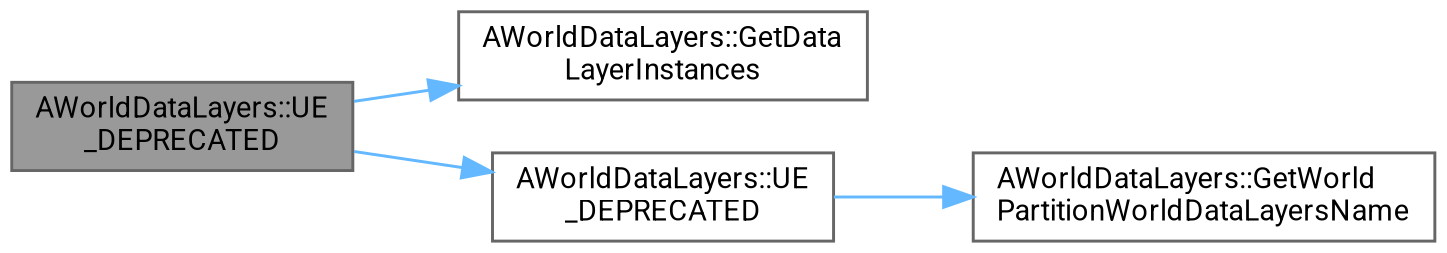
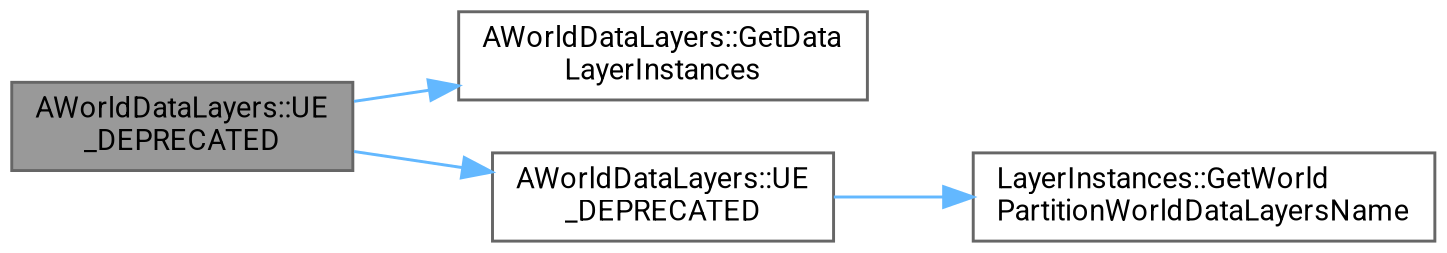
node "AWorldDataLayers::GetWorld PartitionWorldDataLayersName": label "AWorldDataLayers::GetWorld PartitionWorldDataLayersName" -> "LayerInstances::GetWorld PartitionWorldDataLayersName"
